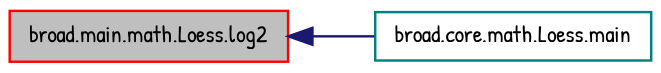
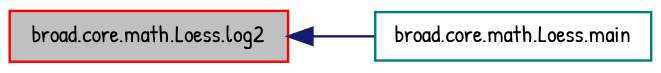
node "broad.main.math.Loess.log2": label "broad.main.math.Loess.log2" -> "broad.core.math.Loess.log2"
